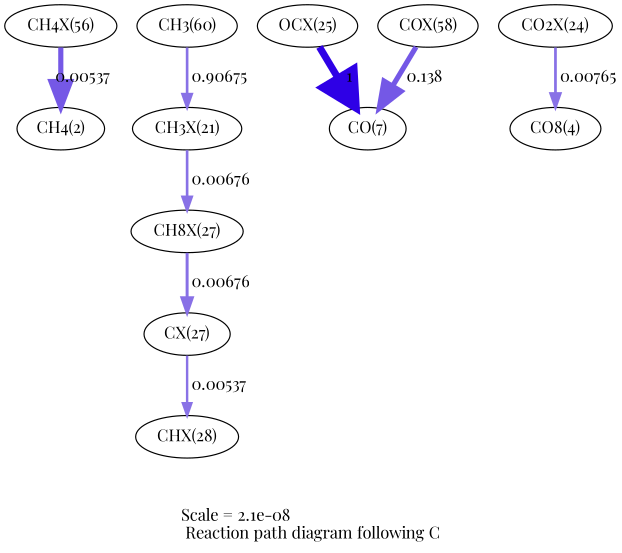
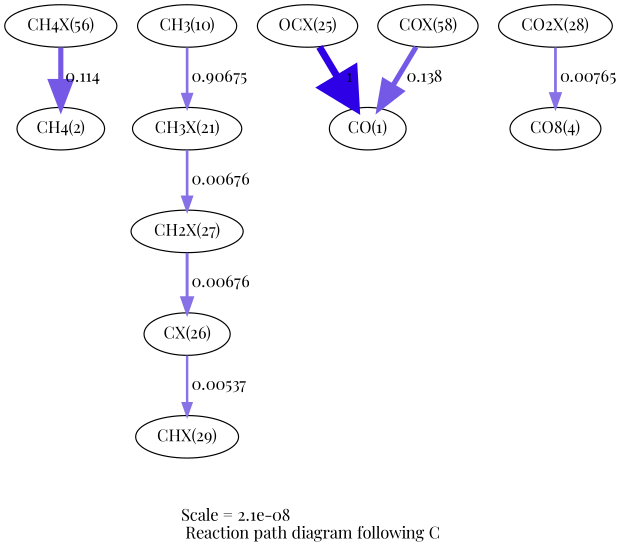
node "CH3(60)": label "CH3(60)" -> "CH3(10)"
node "CO2X(24)": label "CO2X(24)" -> "CO2X(28)"
edge "CH4X(56)" -> "CH4(2)": label " 0.00537" -> " 0.114"
node "CO(7)": label "CO(7)" -> "CO(1)"
node "CH8X(27)": label "CH8X(27)" -> "CH2X(27)"
node "CX(27)": label "CX(27)" -> "CX(26)"
node "CHX(28)": label "CHX(28)" -> "CHX(29)"
